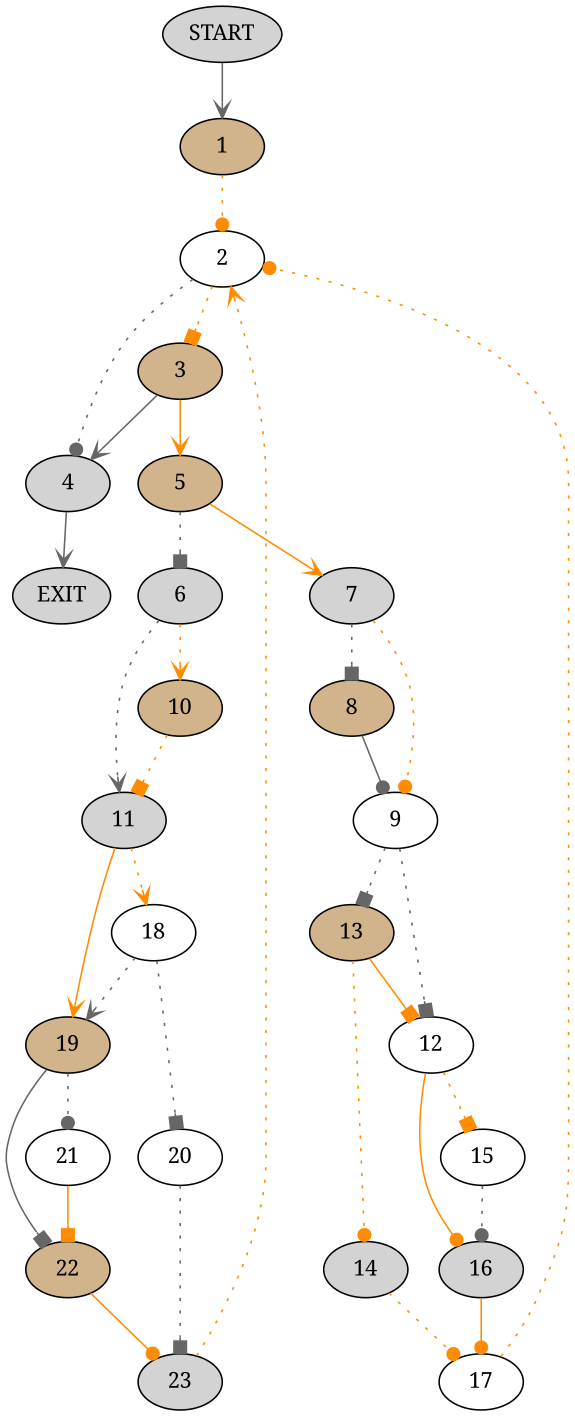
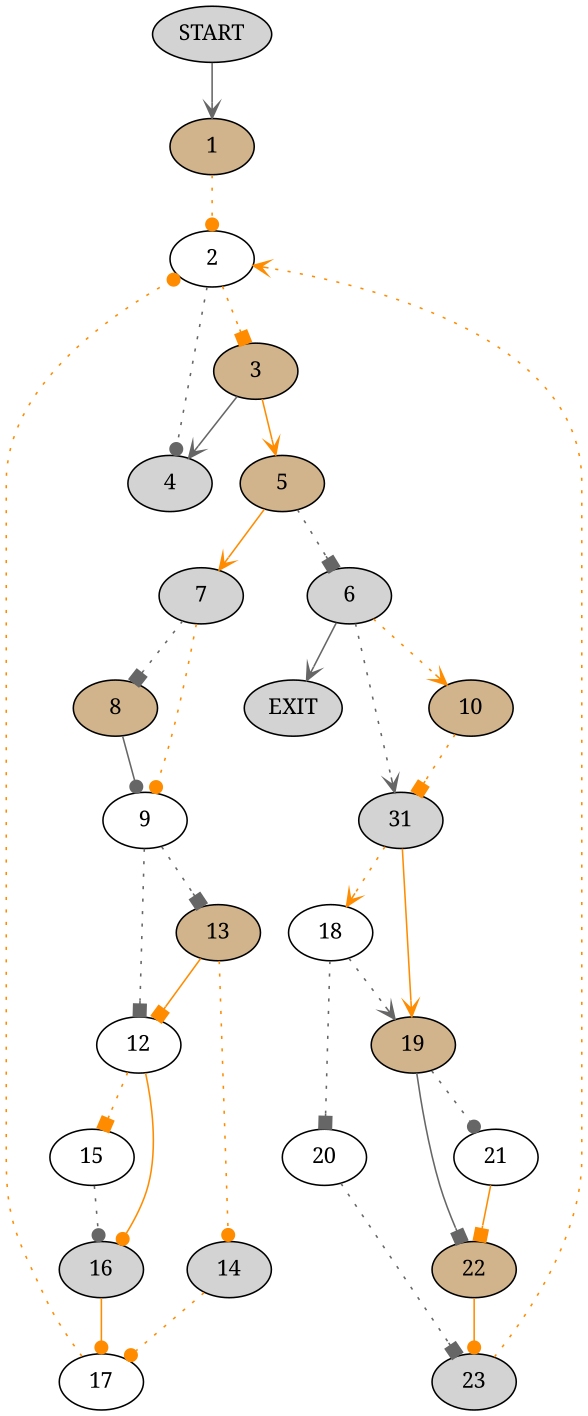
edge "4" -> "EXIT": now "6" -> "EXIT"
node "11": label "11" -> "31"
